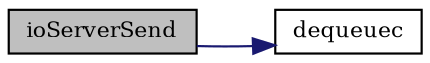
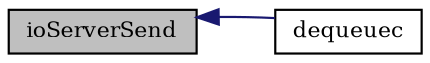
edge "ioServerSend" -> "dequeuec": reversed
